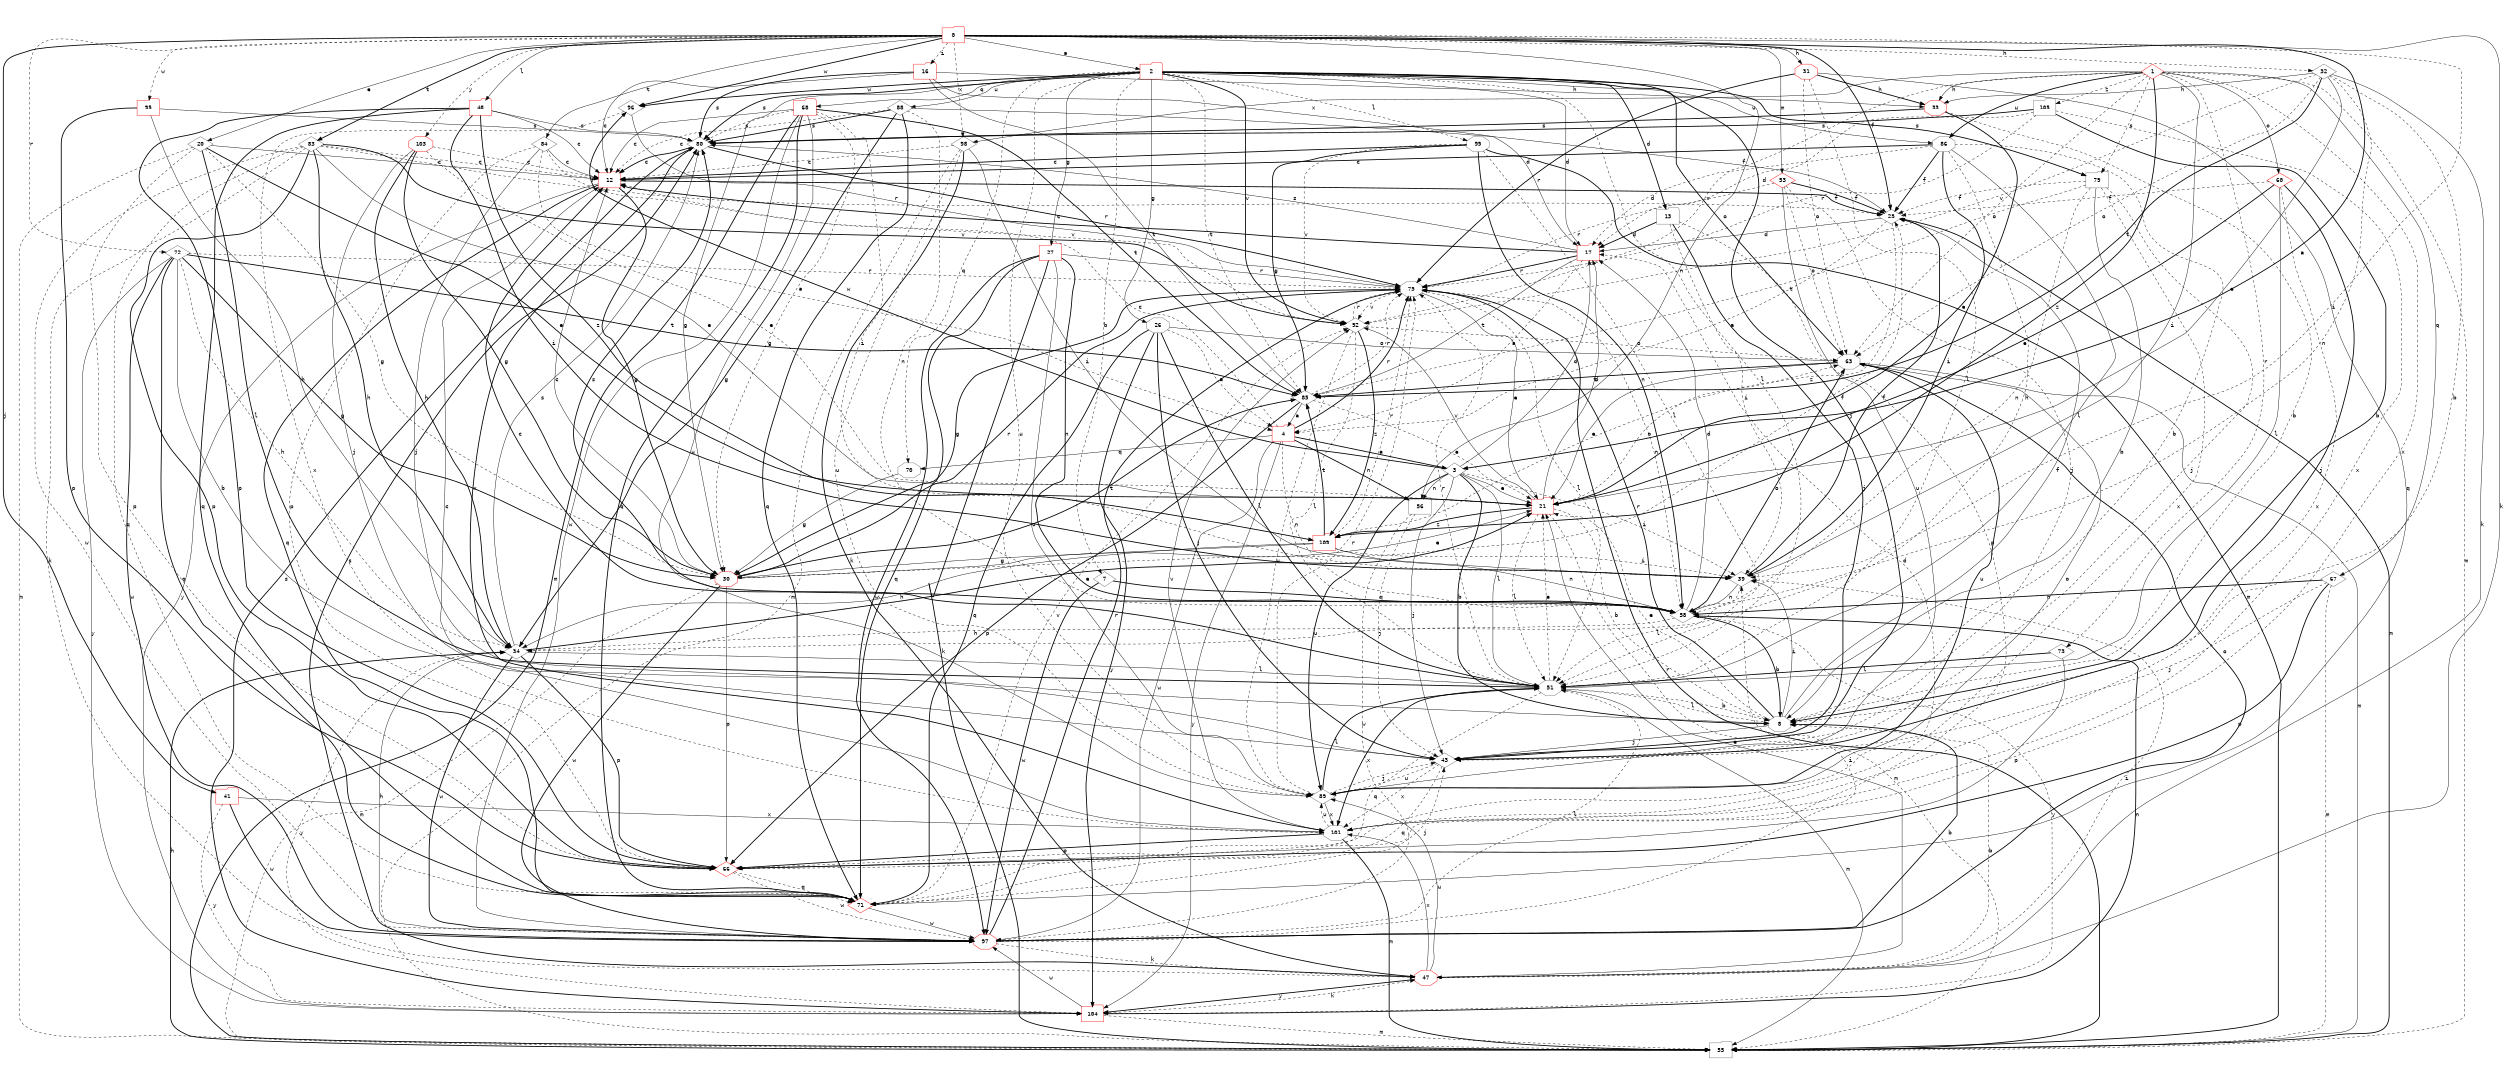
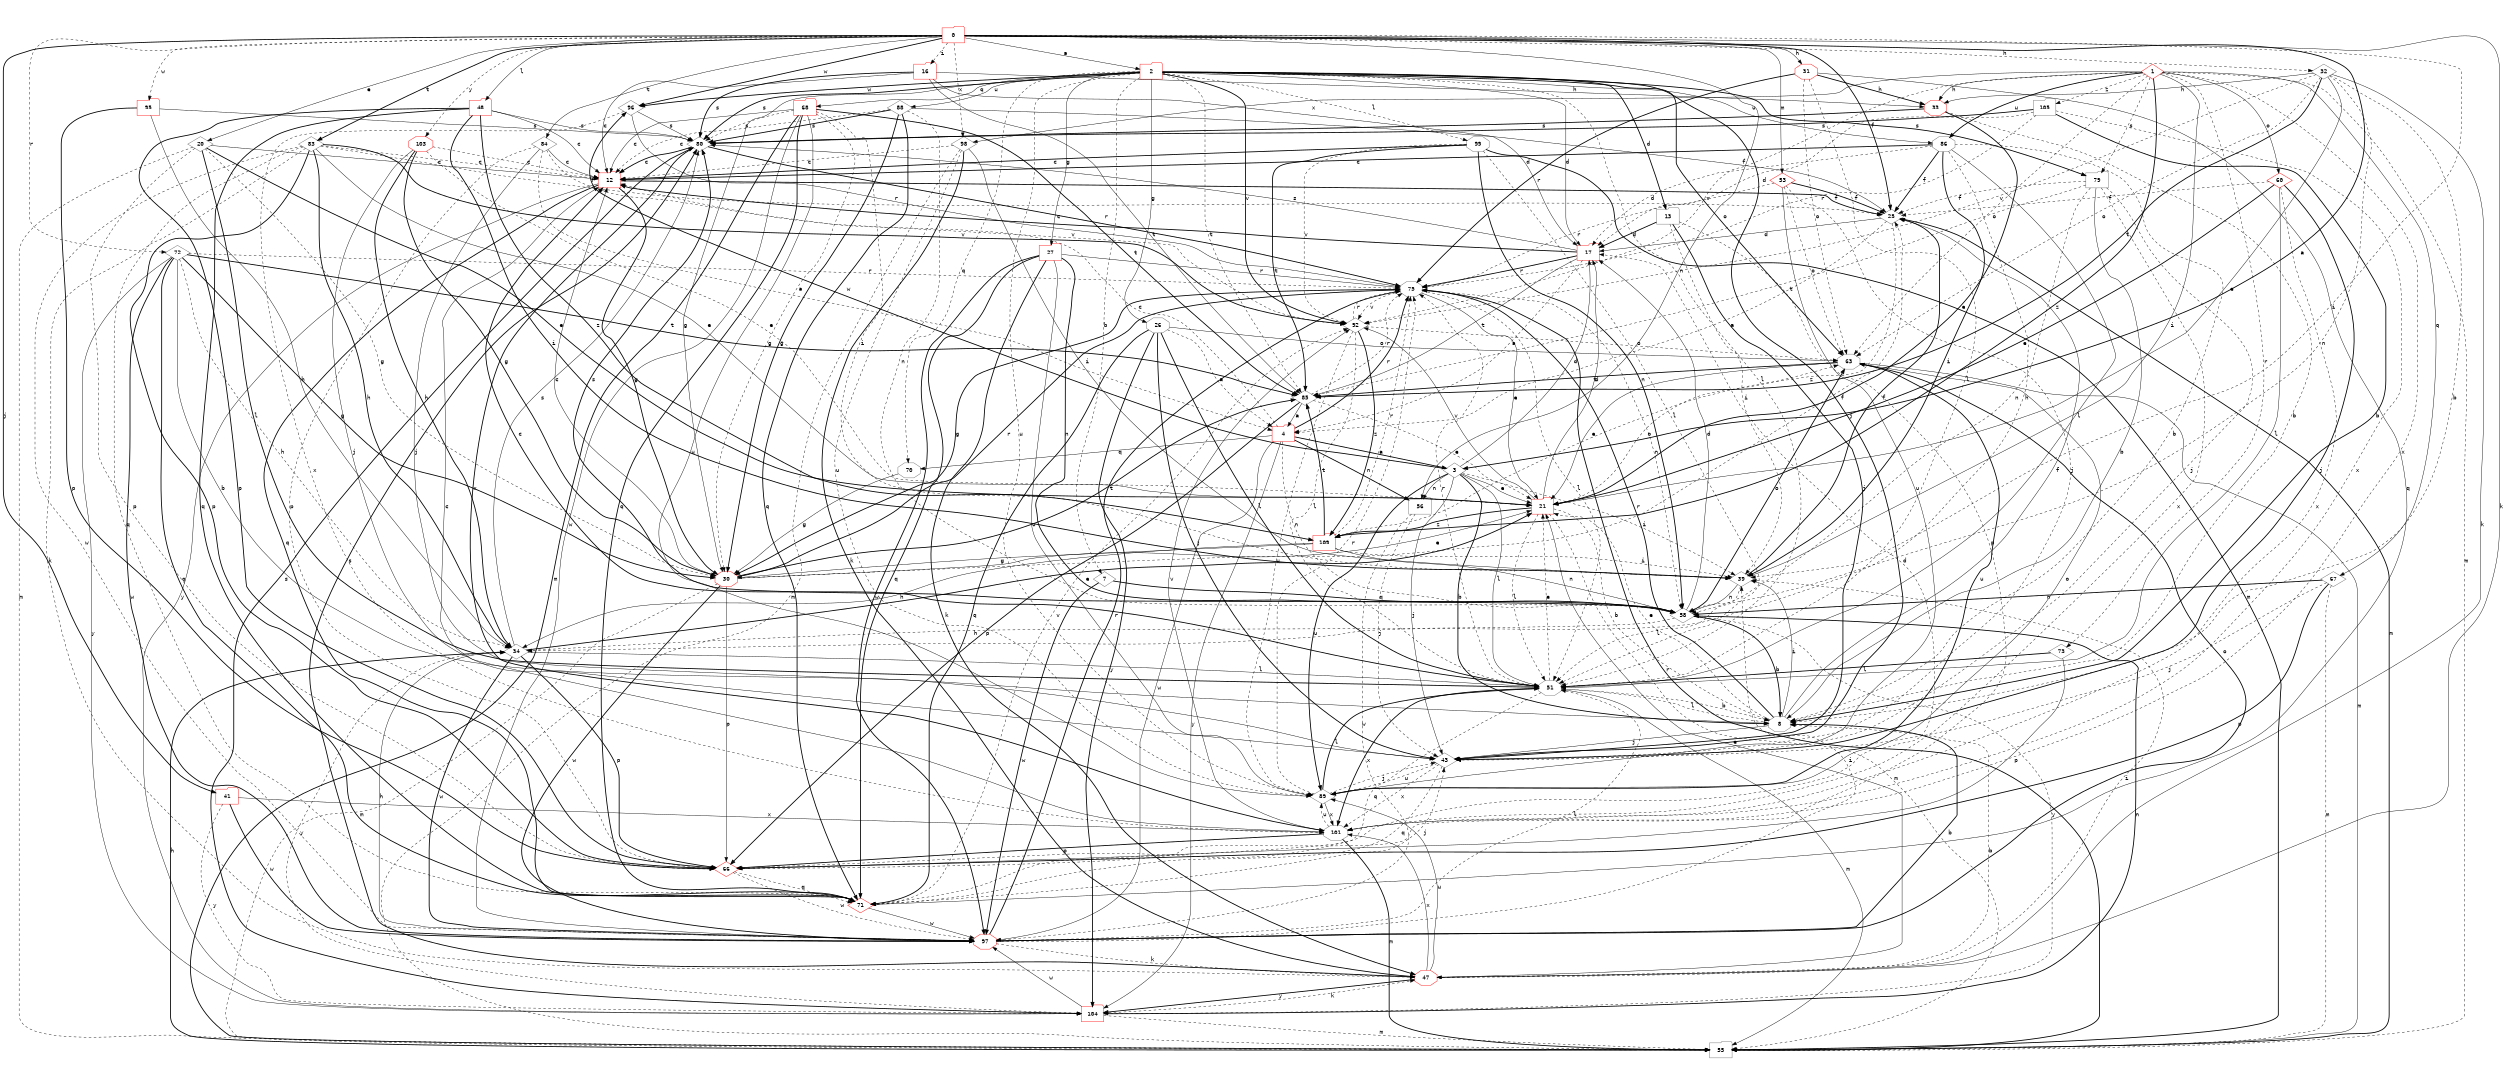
edge "96" -> "80": added, label "s"
edge "99" -> "85": label "g" -> "t"
edge "88" -> "34": now "88" -> "30"
edge "27" -> "55": now "27" -> "47"
